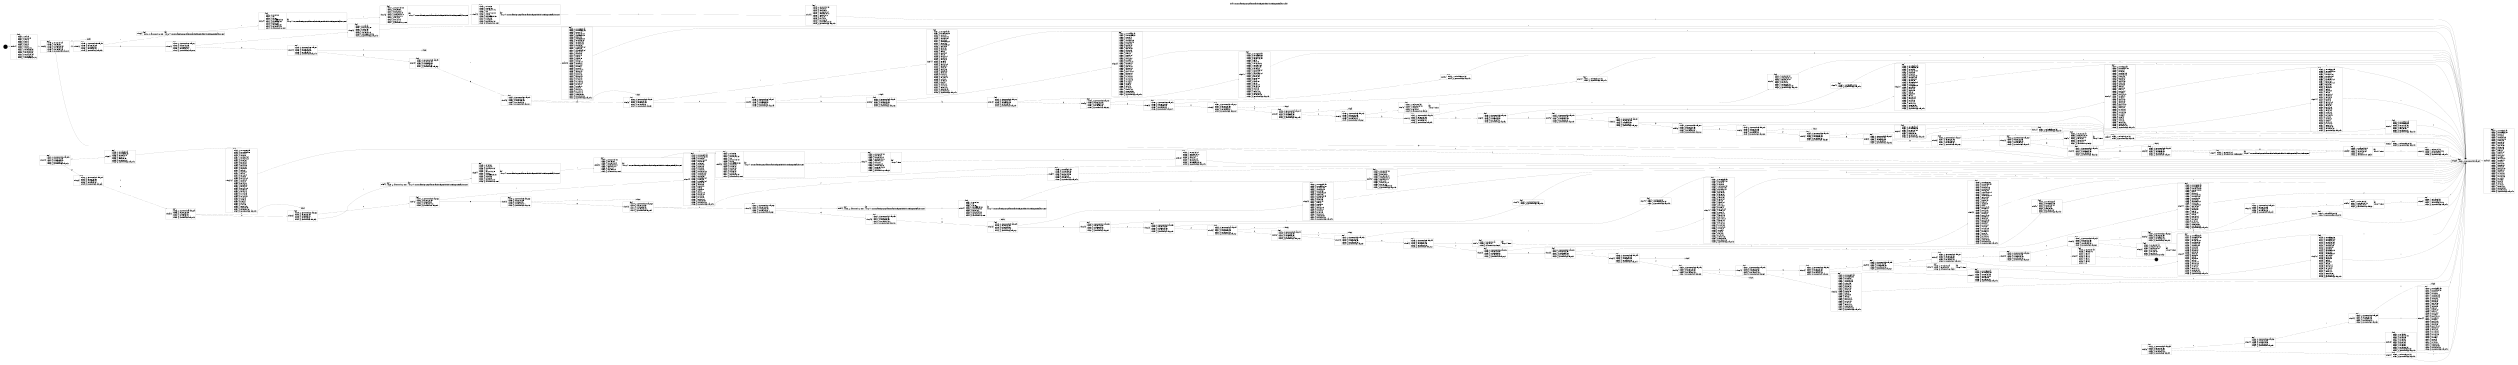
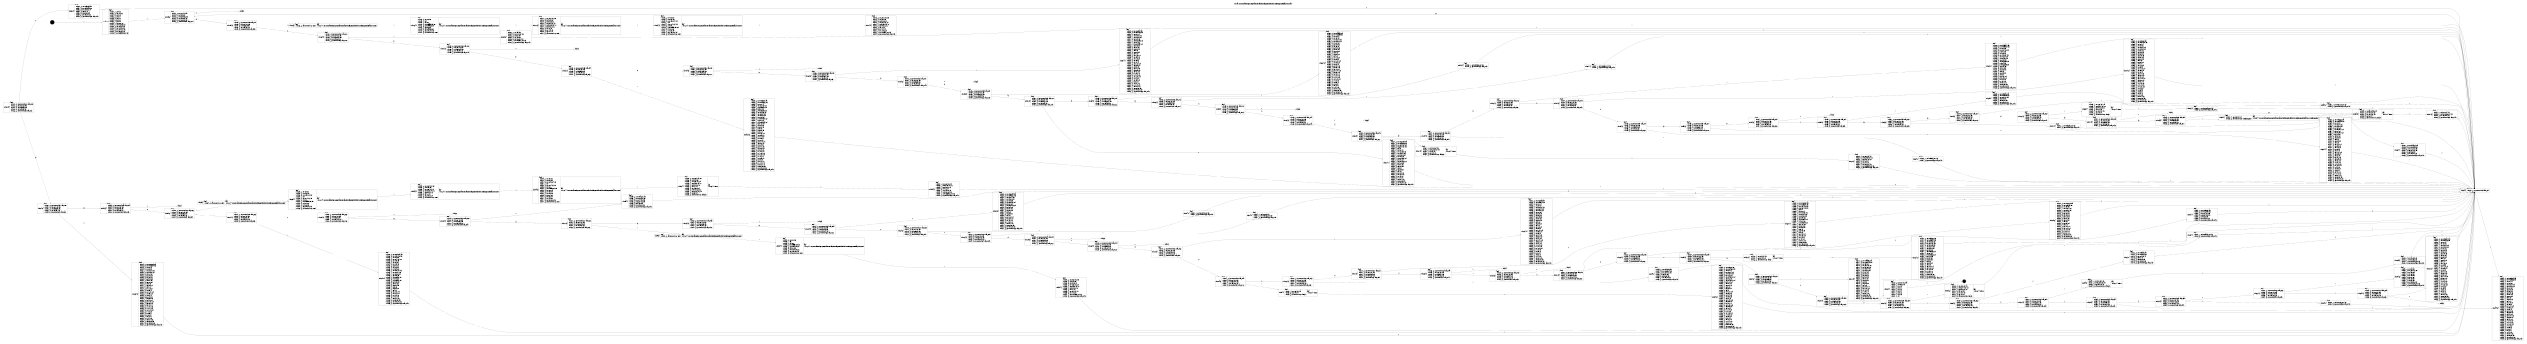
node "0x402738 [27]": added
node "0x40232f [25]": added
